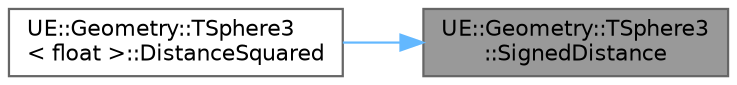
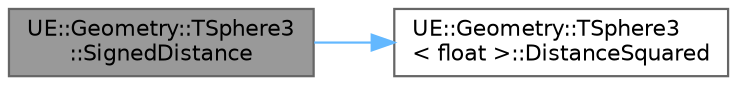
edge "UE::Geometry::TSphere3 < float >::DistanceSquared" -> "UE::Geometry::TSphere3 ::SignedDistance": reversed
